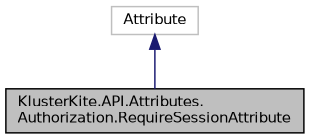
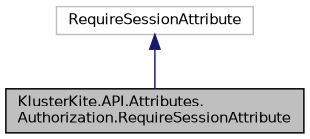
node "Attribute": label "Attribute" -> "RequireSessionAttribute"
